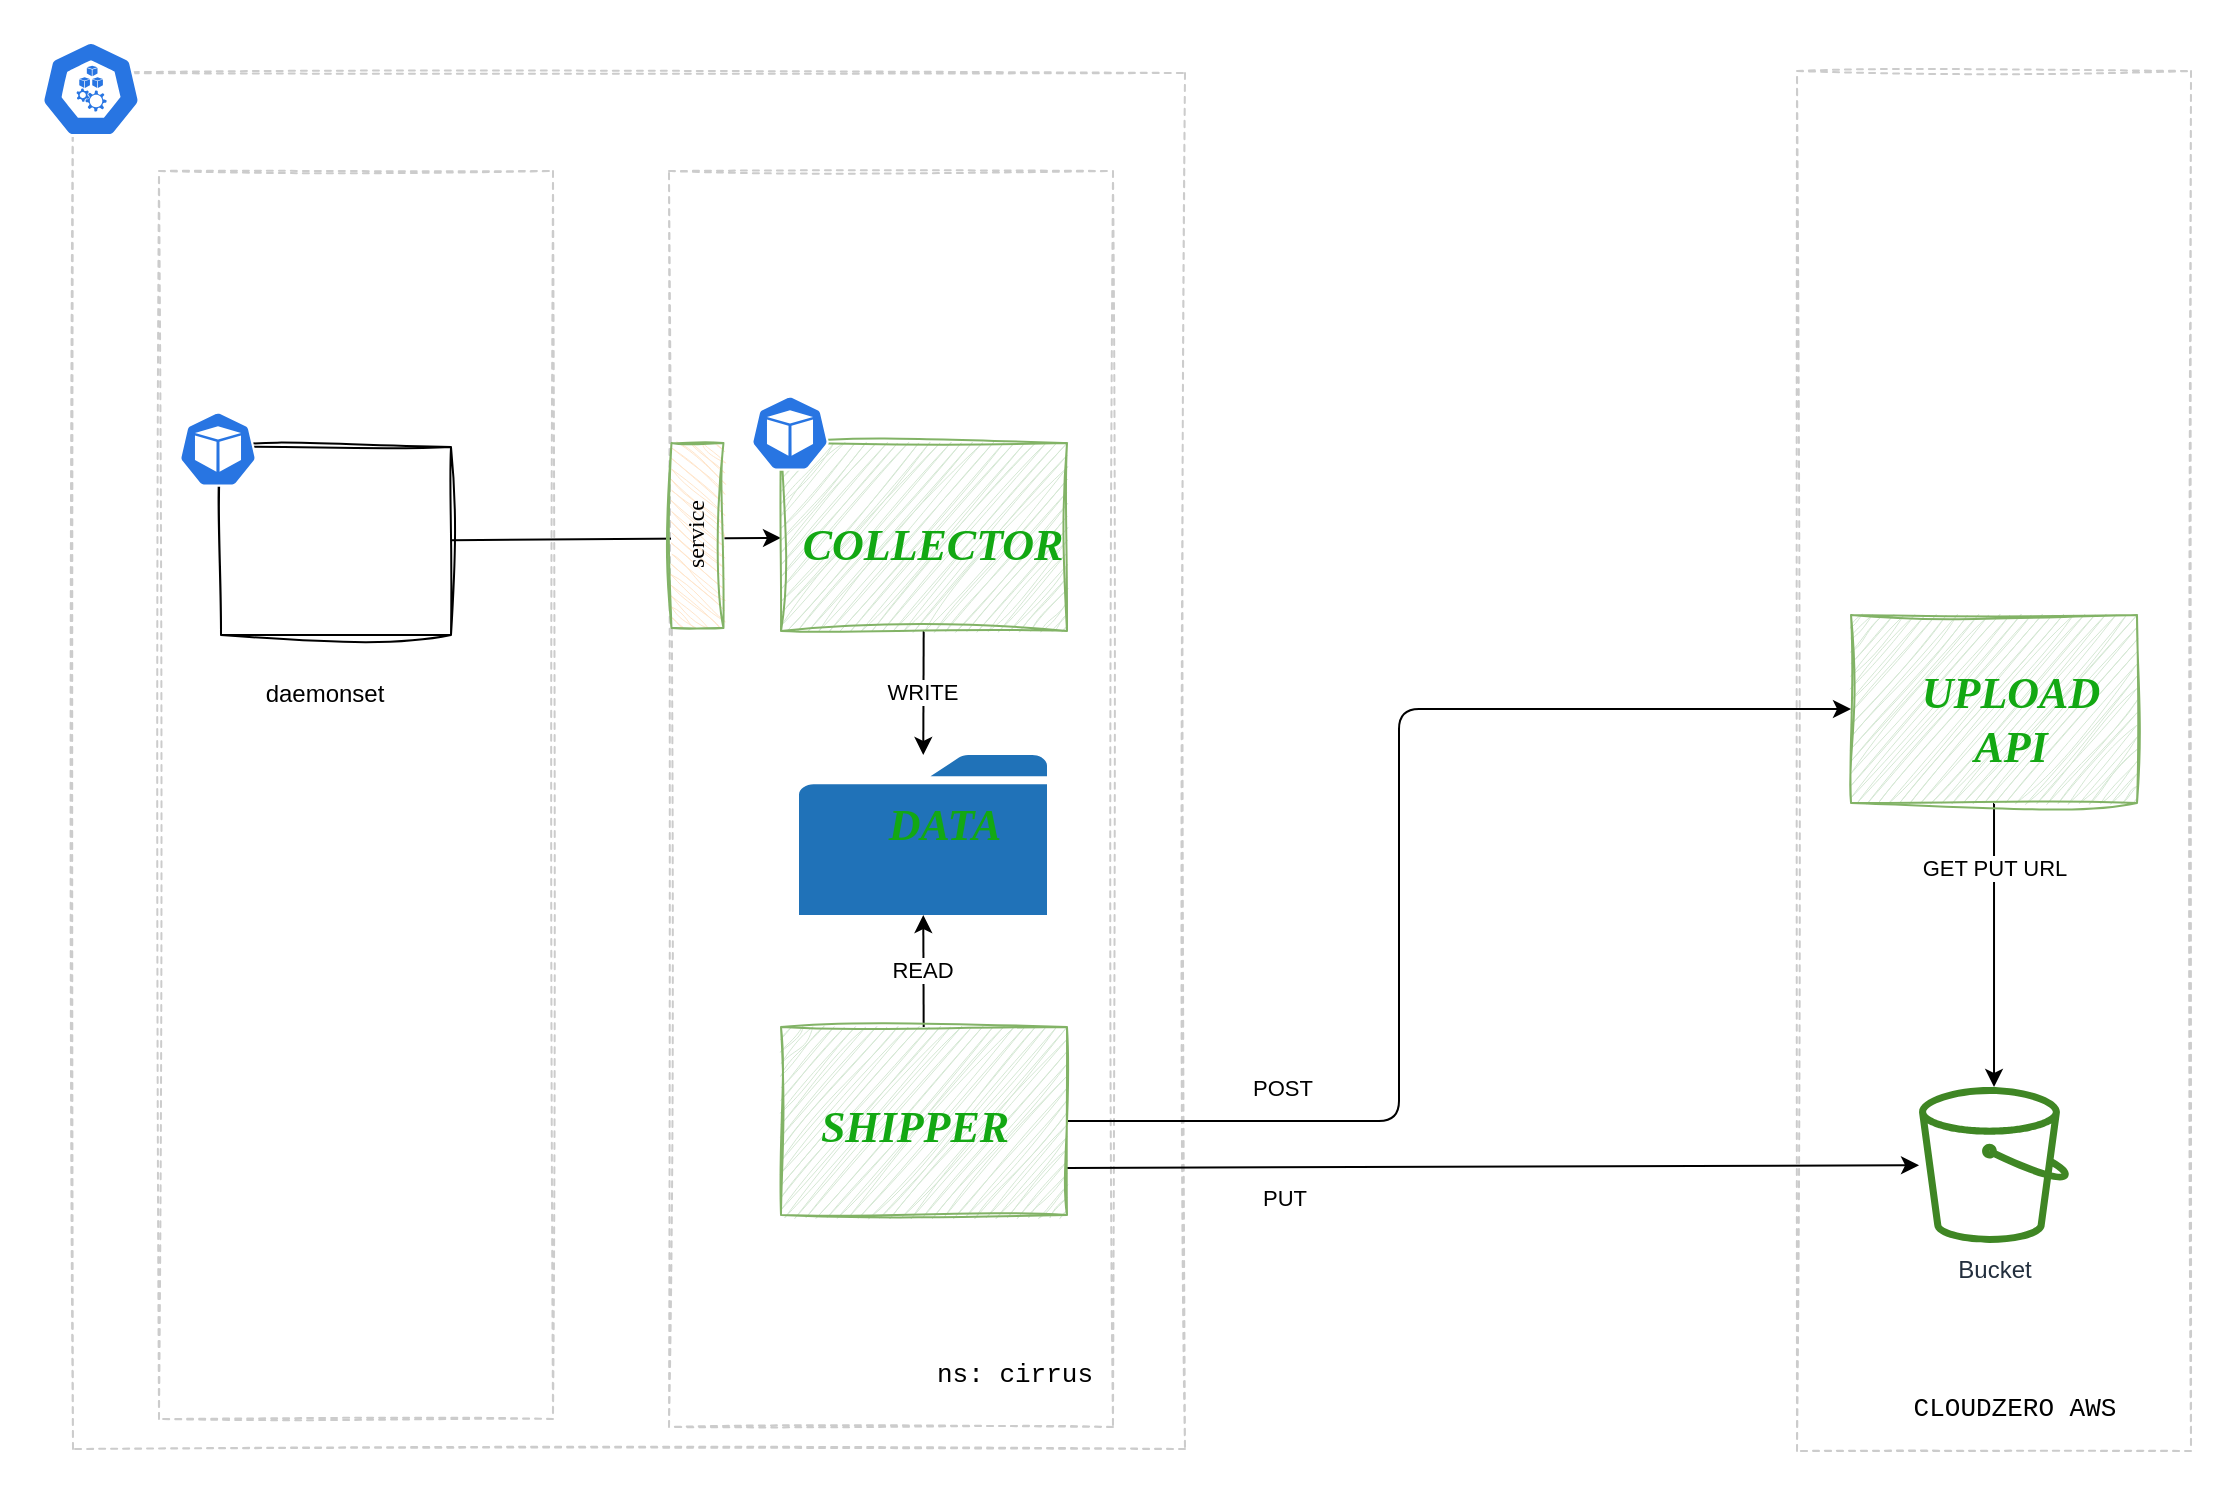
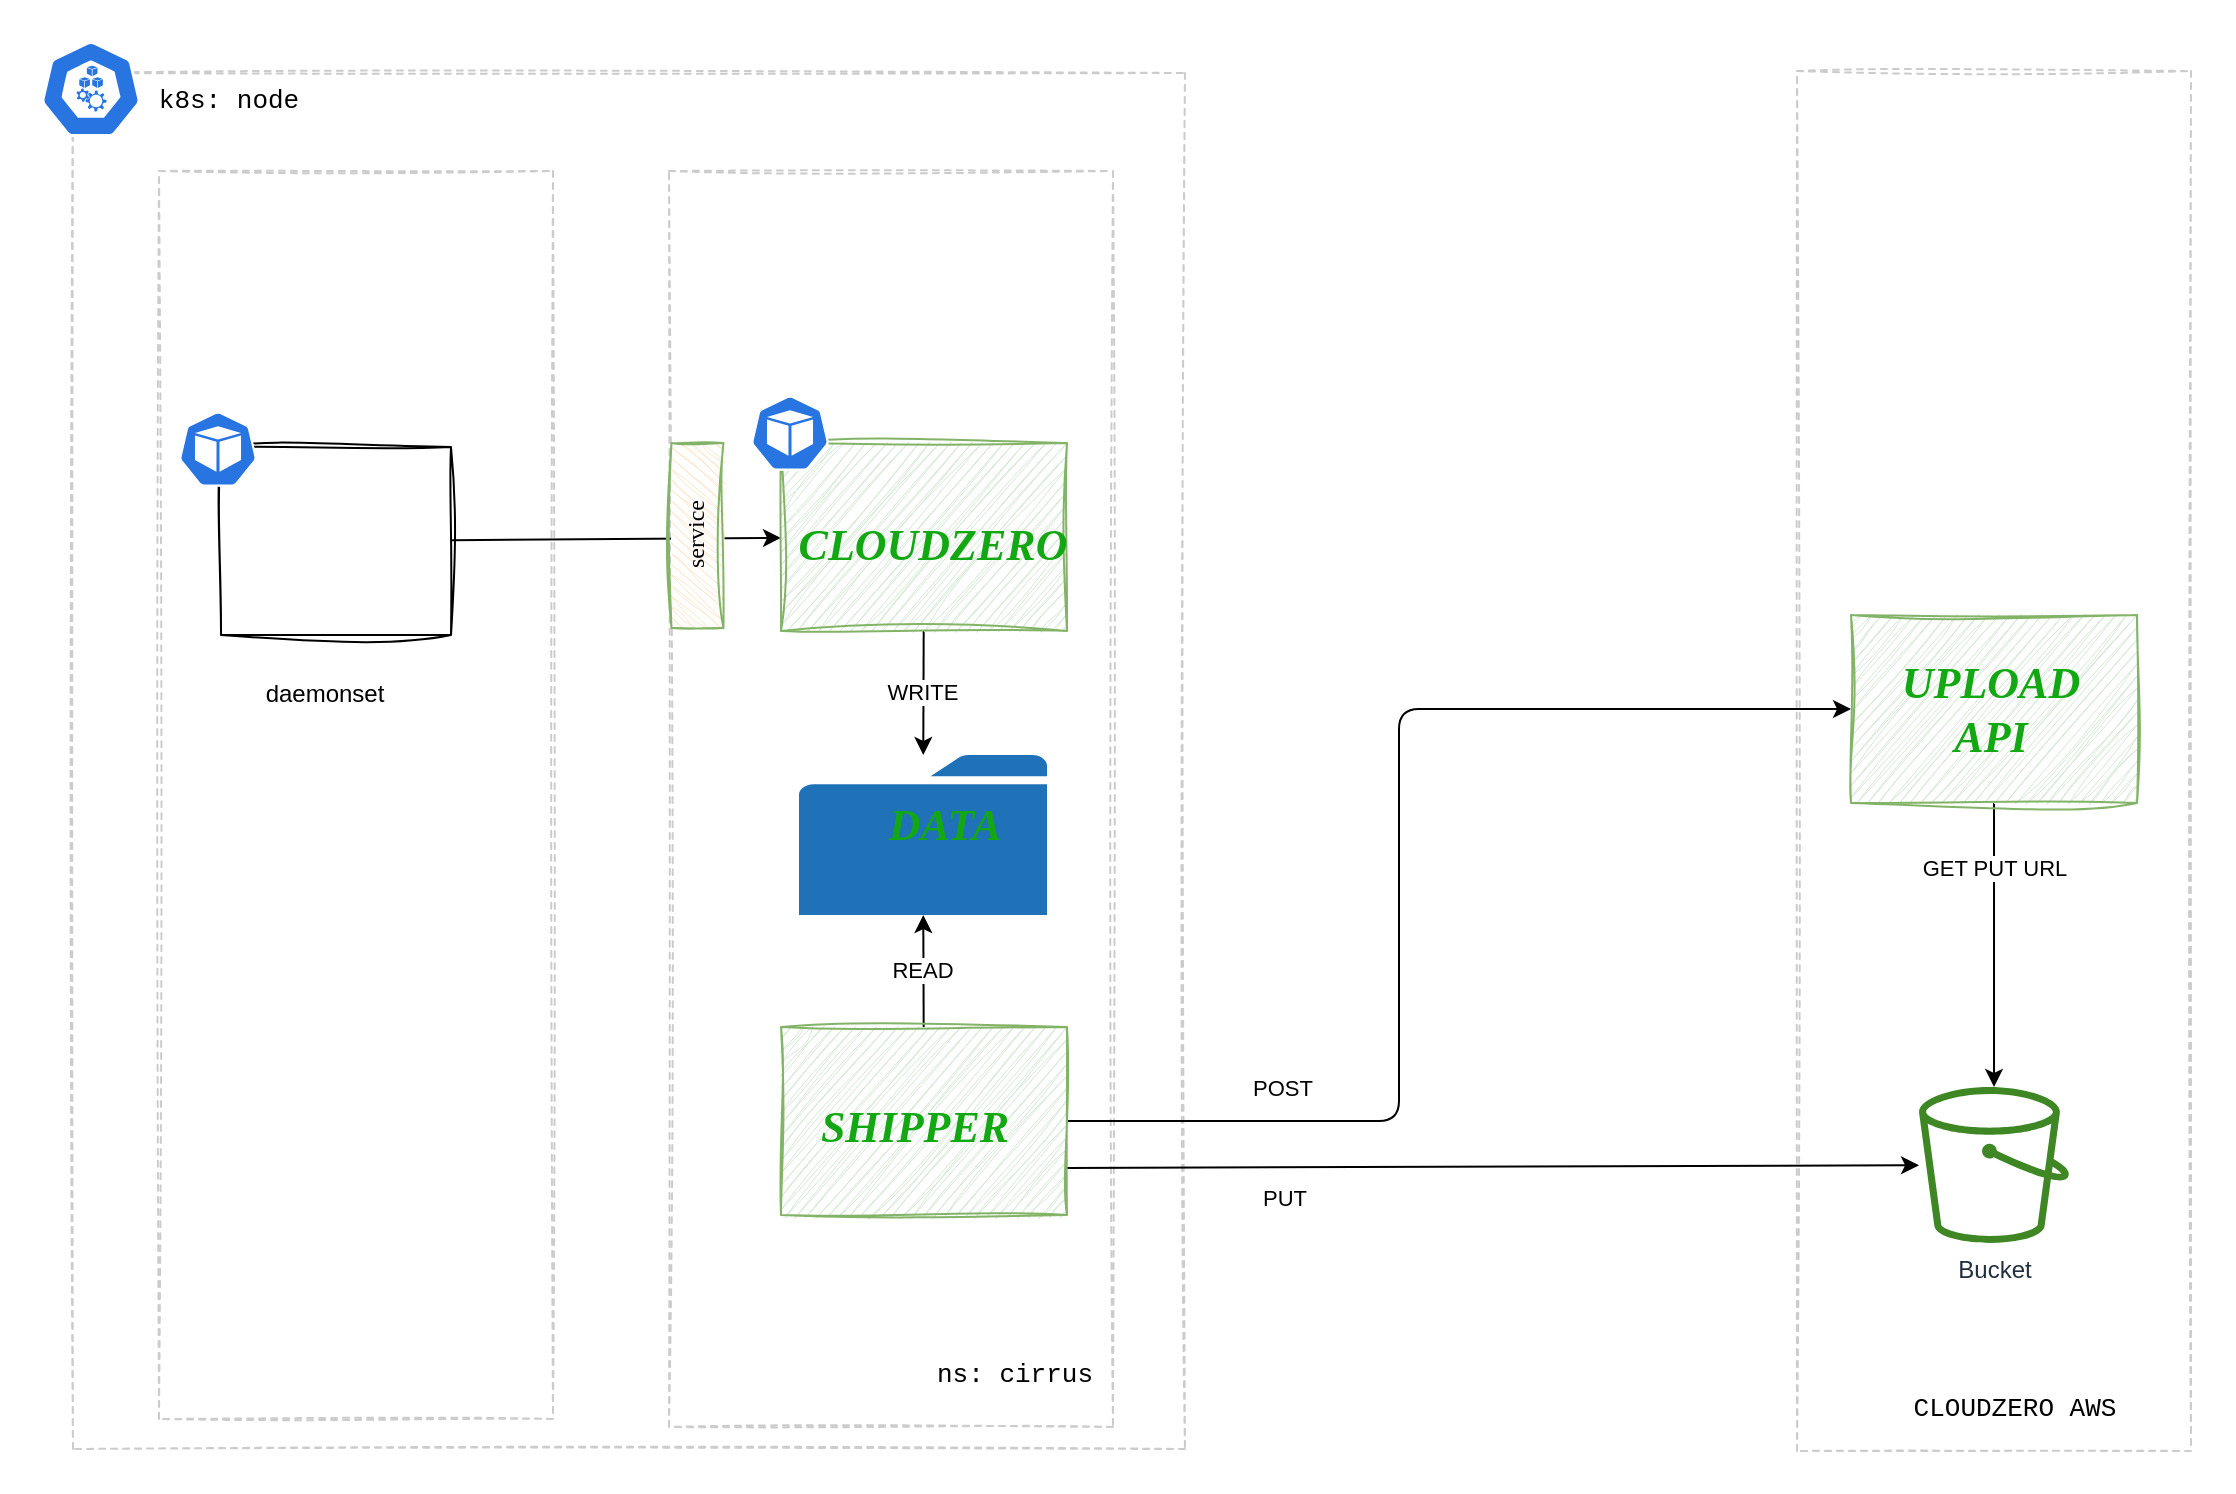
node "k8s: node": added
node "COLLECTOR": label "COLLECTOR" -> "CLOUDZERO"
node "UPLOAD API": moved (2010, 720) -> (1990, 710)
